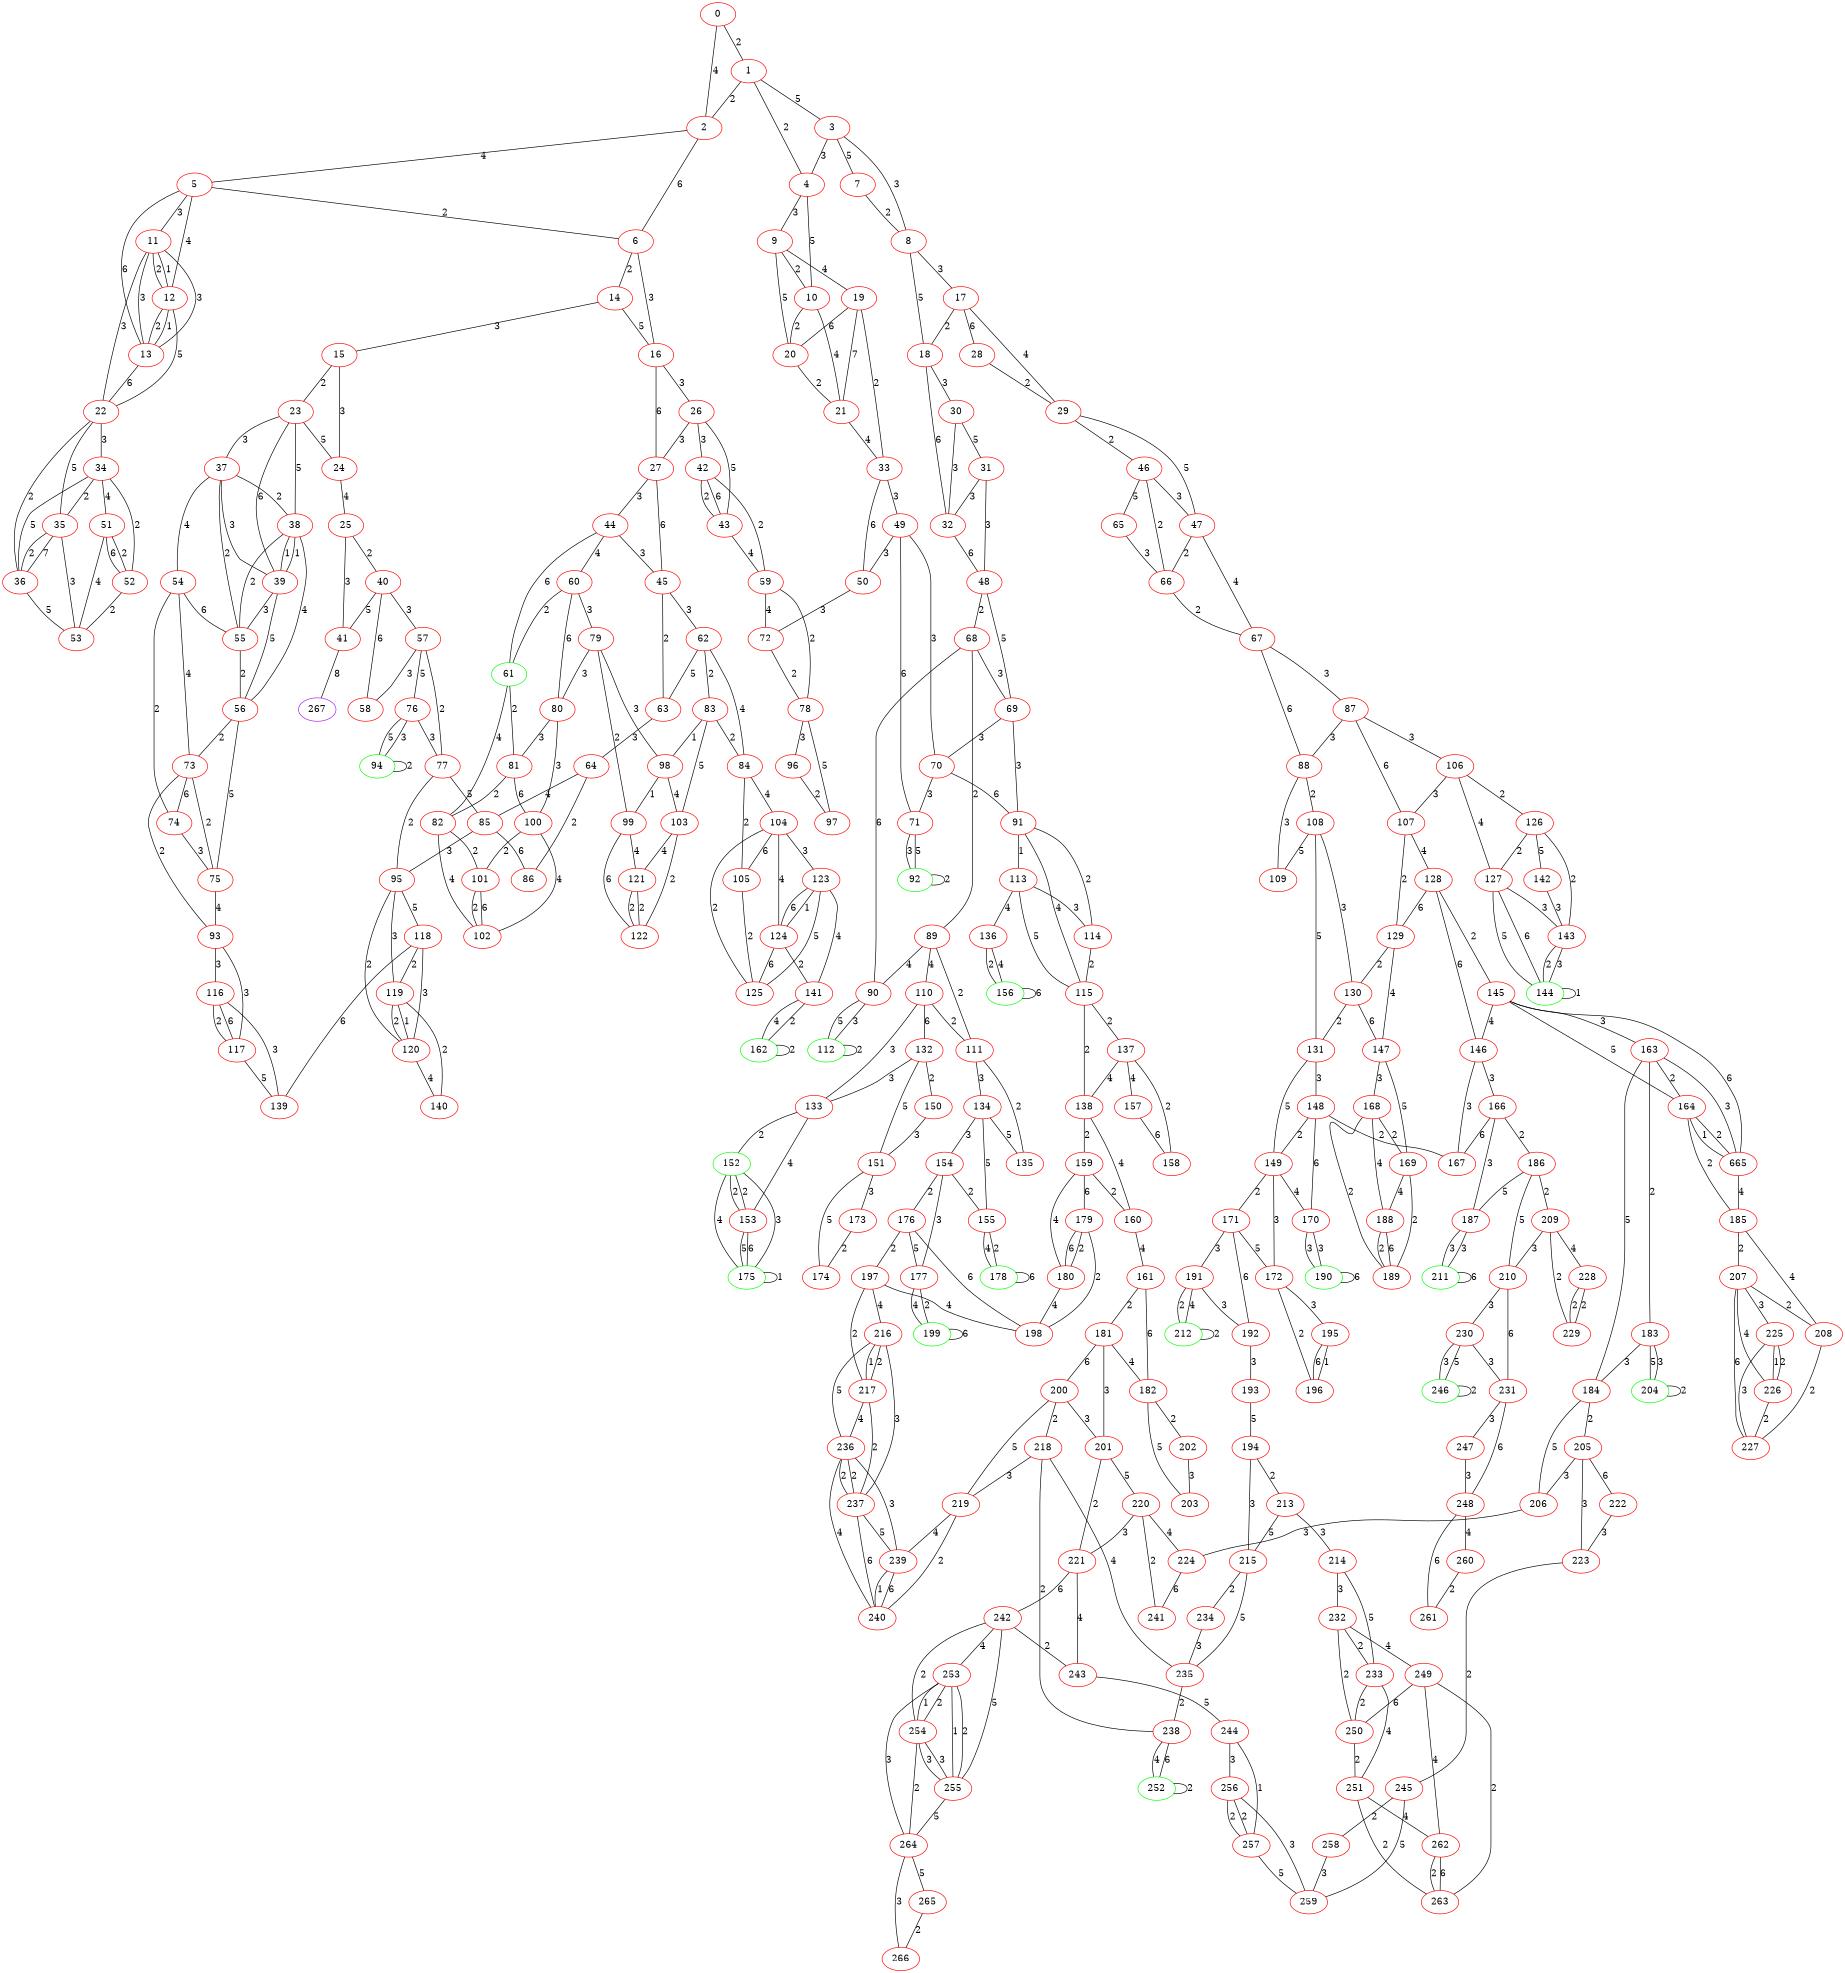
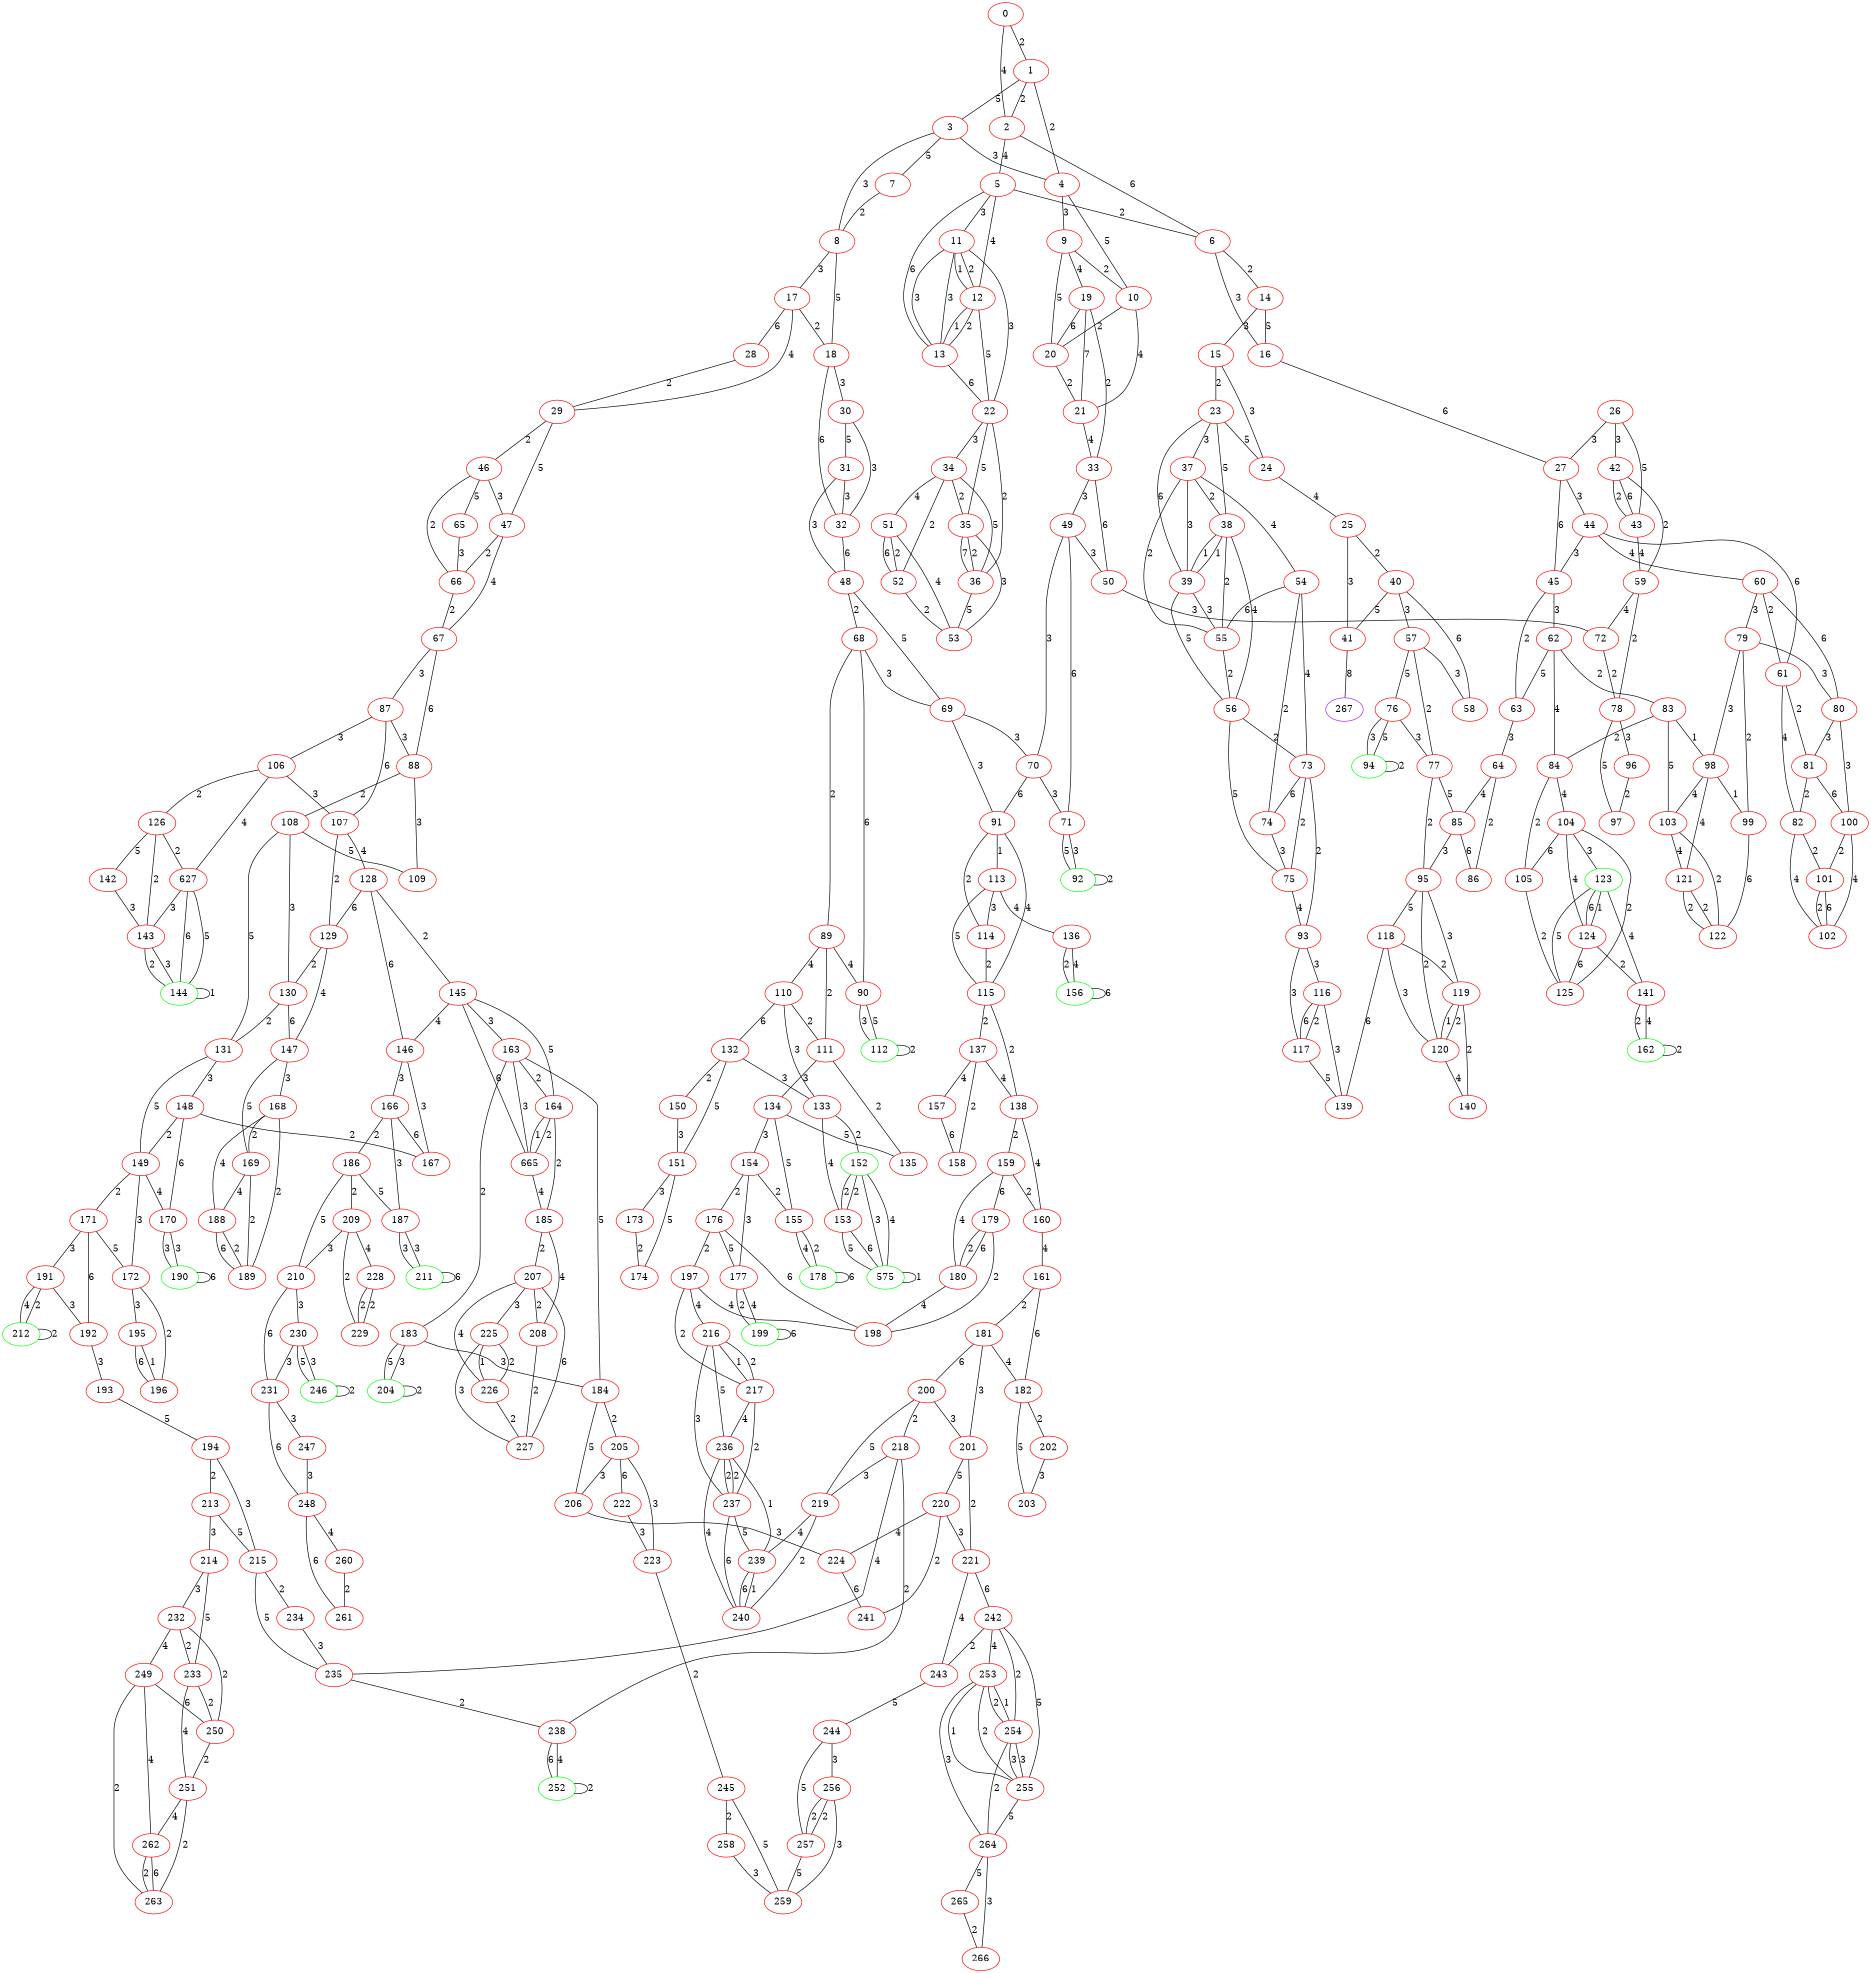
edge "16" -- "26": removed, label "3"
node "61": color green -> red
edge "99" -- "121": now "98" -- "121"
node "123": color red -> green
node "127": label "127" -> "627"
node "175": label "175" -> "575"
edge "236" -- "239": label "3" -> "1"
edge "244" -- "257": label "1" -> "5"
